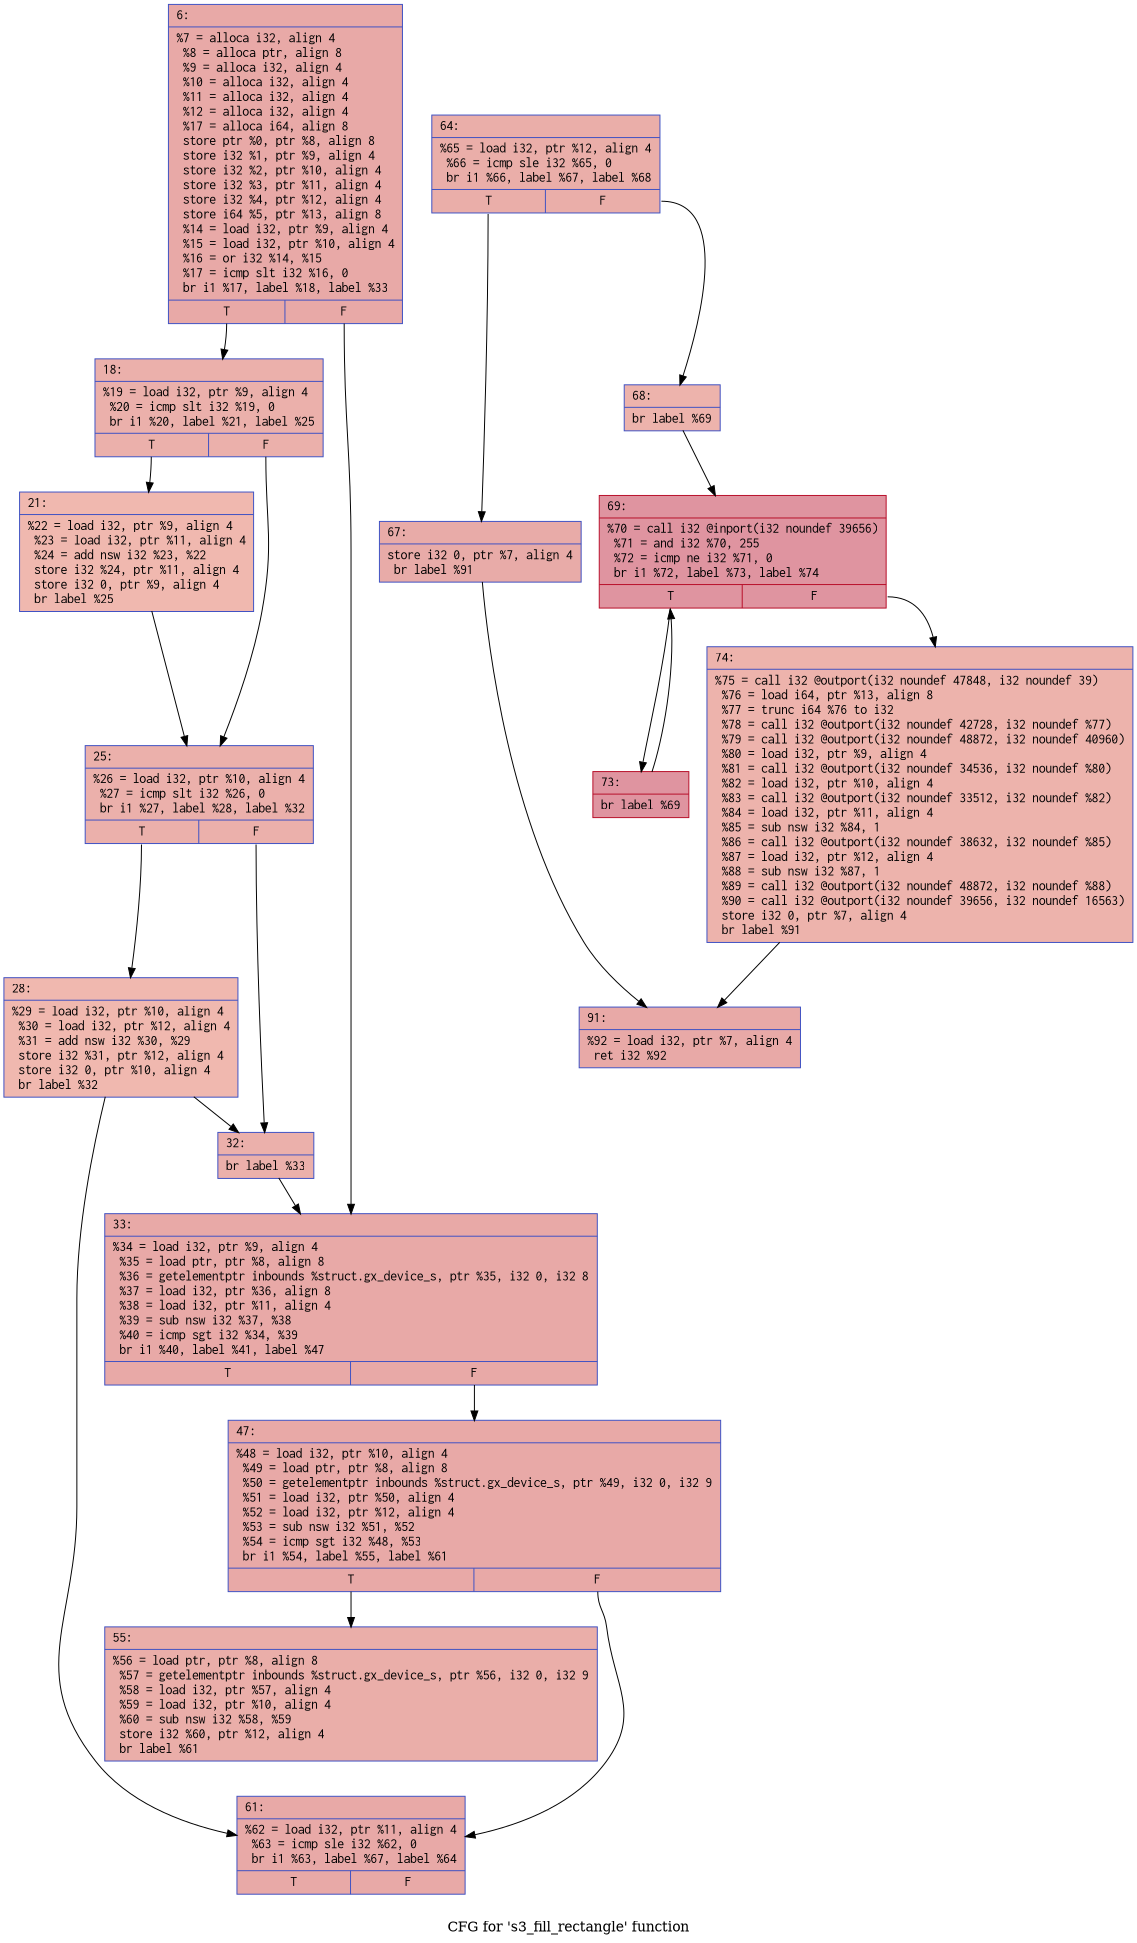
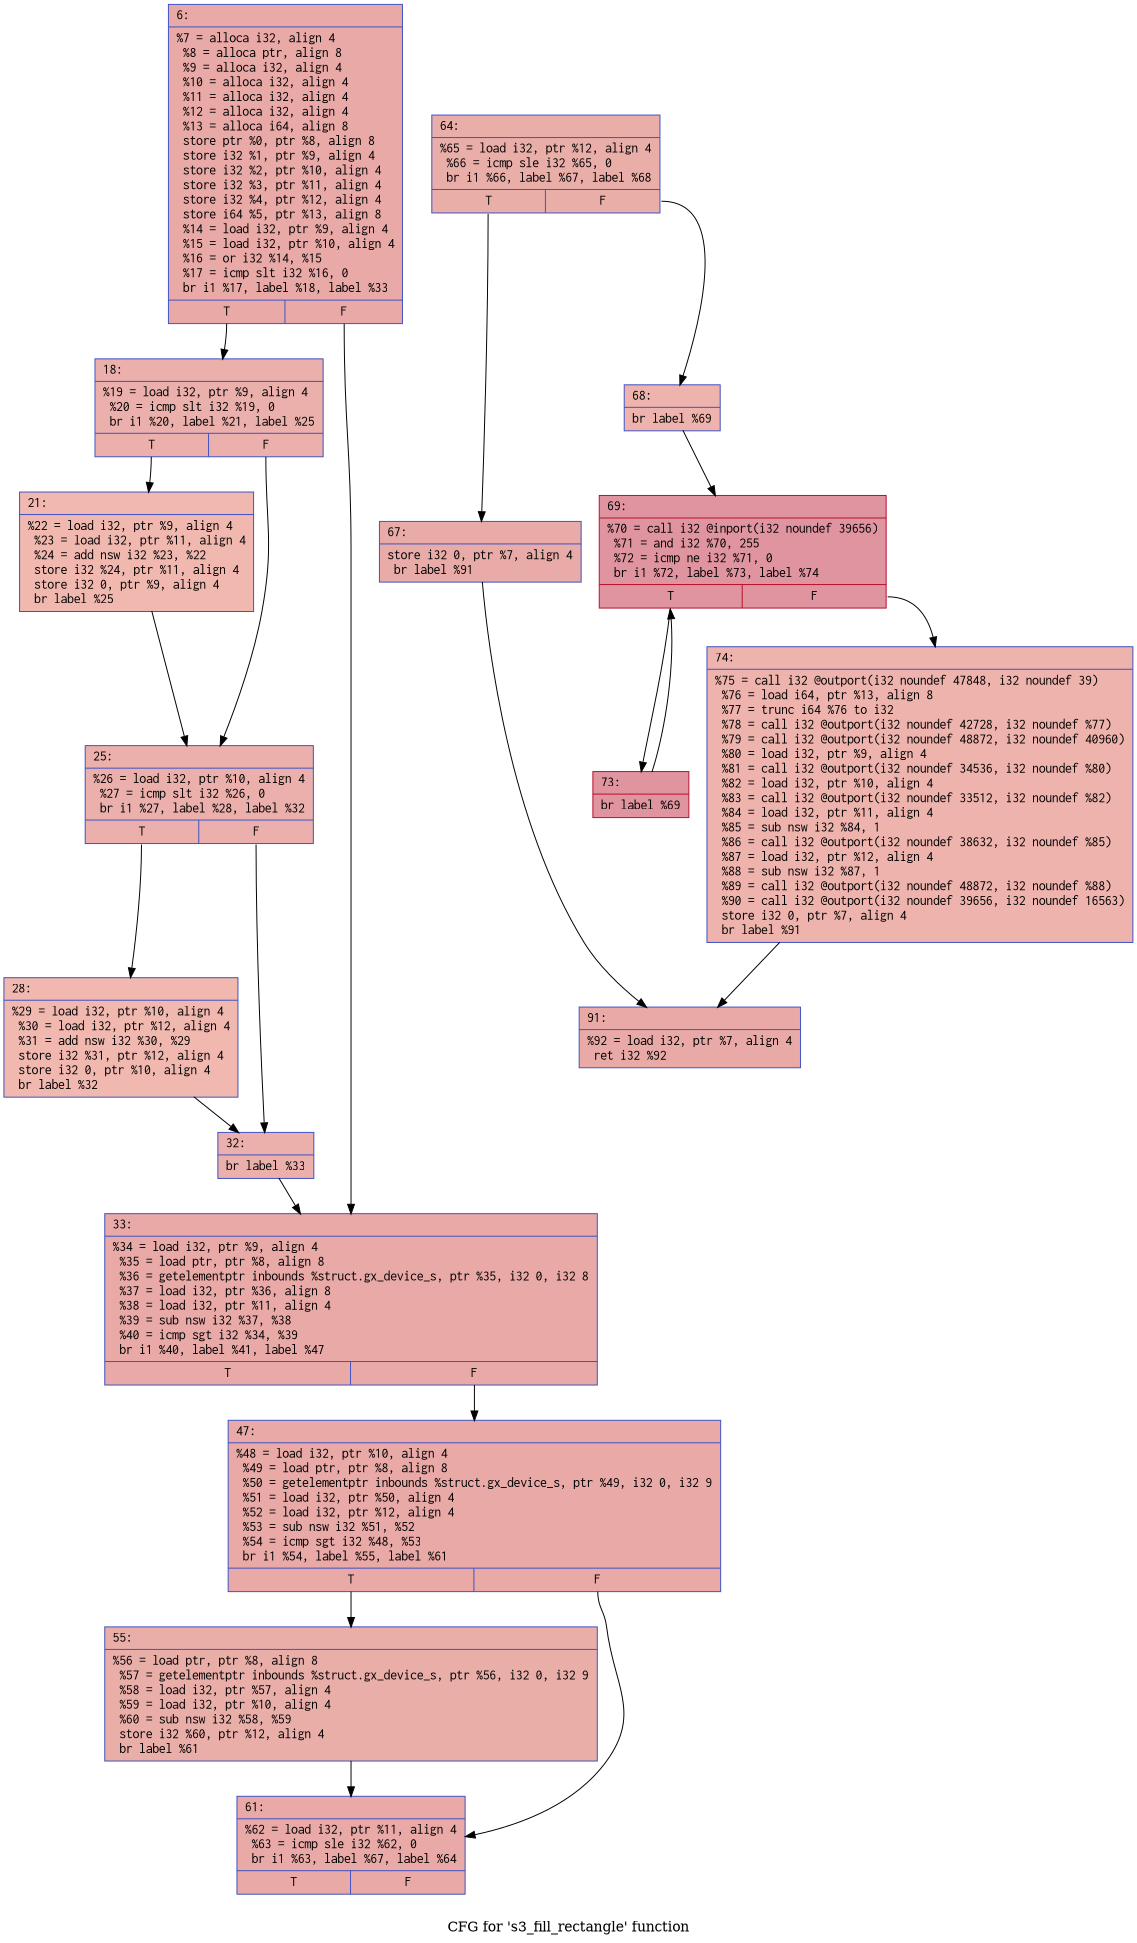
node "6:": text "%17 = alloca i64, align 8" -> "%13 = alloca i64, align 8"
edge "28:" -> "61:": now "55:" -> "61:"
